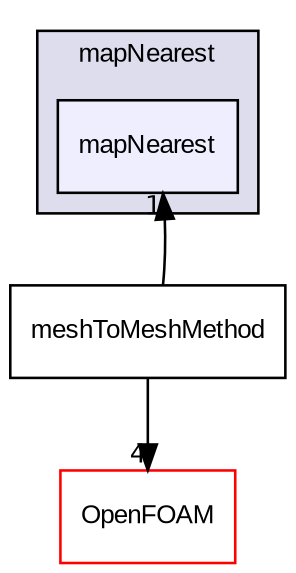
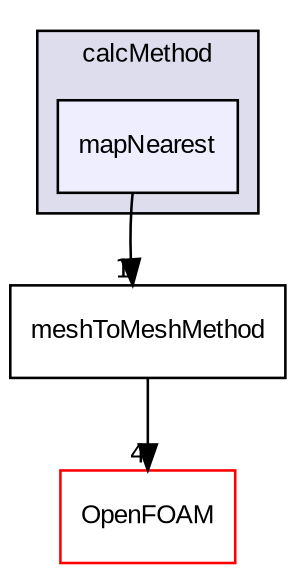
cluster "mapNearest": label "mapNearest" -> "calcMethod"
edge "meshToMeshMethod" -> "mapNearest": reversed
